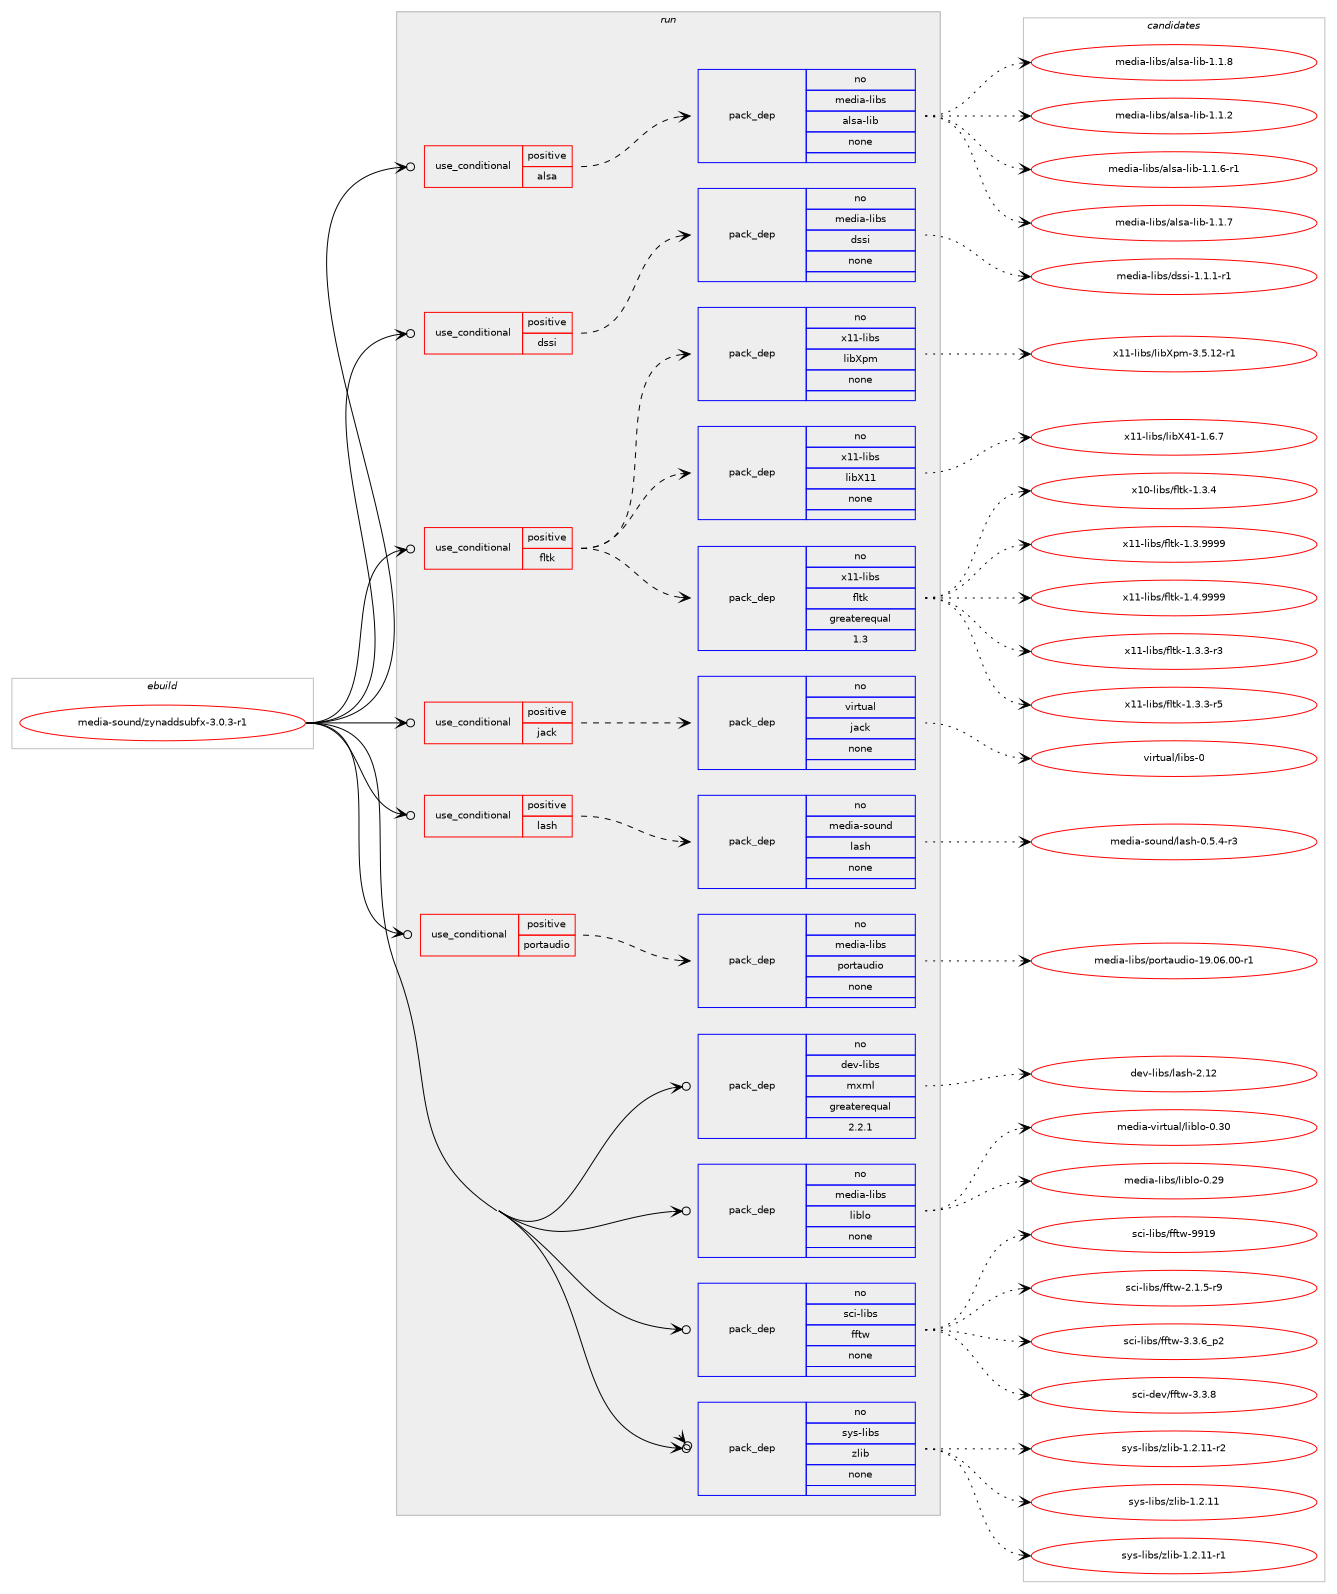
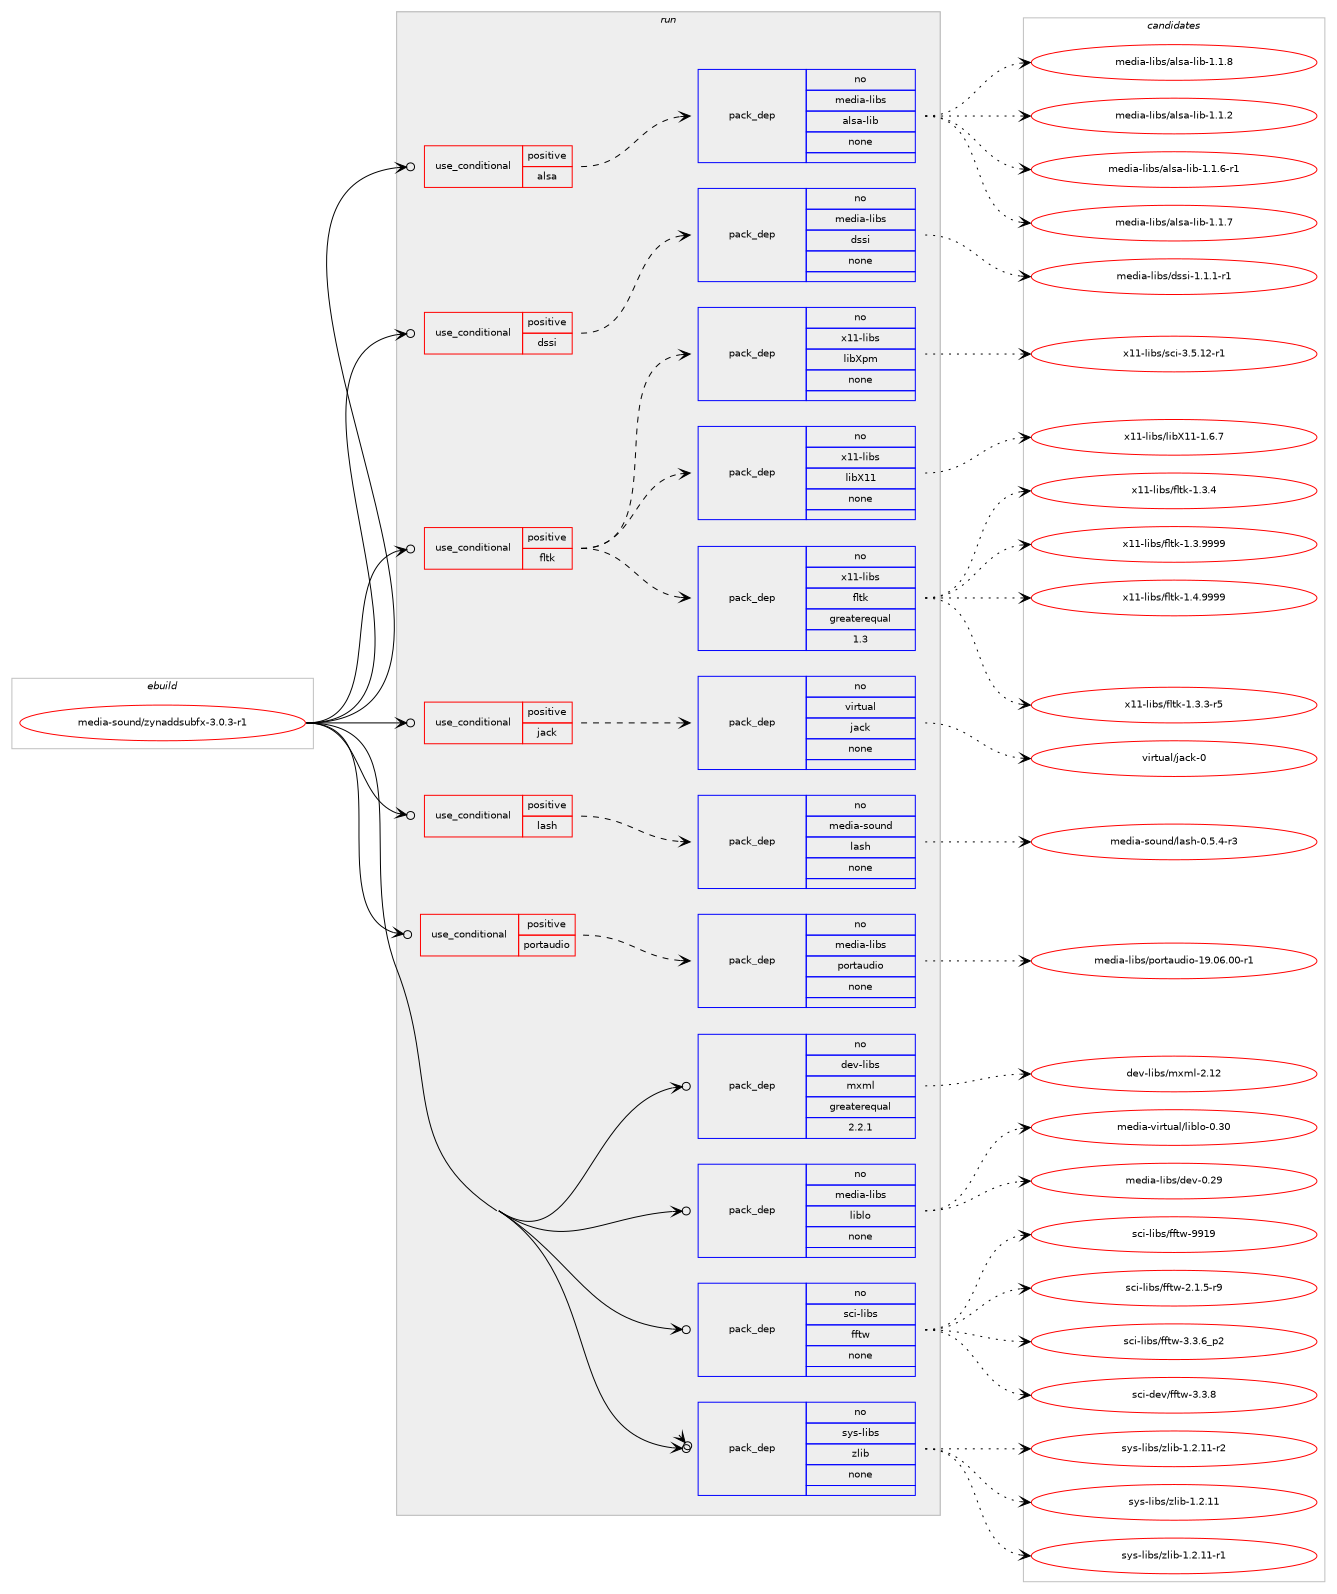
node "x11-libs/libXpm-3.5.12-r1": label "x11-libs/libXpm-3.5.12-r1" -> "x11-libs/sci-3.5.12-r1"
node "x11-libs/libX41-1.6.7": label "x11-libs/libX41-1.6.7" -> "x11-libs/libX11-1.6.7"
node "x10-libs/fltk-1.3.4": label "x10-libs/fltk-1.3.4" -> "x11-libs/fltk-1.3.4"
node "x11-libs/fltk-1.3.3-r3": removed
node "virtual/libs-0": label "virtual/libs-0" -> "virtual/jack-0"
node "dev-libs/lash-2.12": label "dev-libs/lash-2.12" -> "dev-libs/mxml-2.12"
node "media-libs/liblo-0.29": label "media-libs/liblo-0.29" -> "media-libs/dev-0.29"
